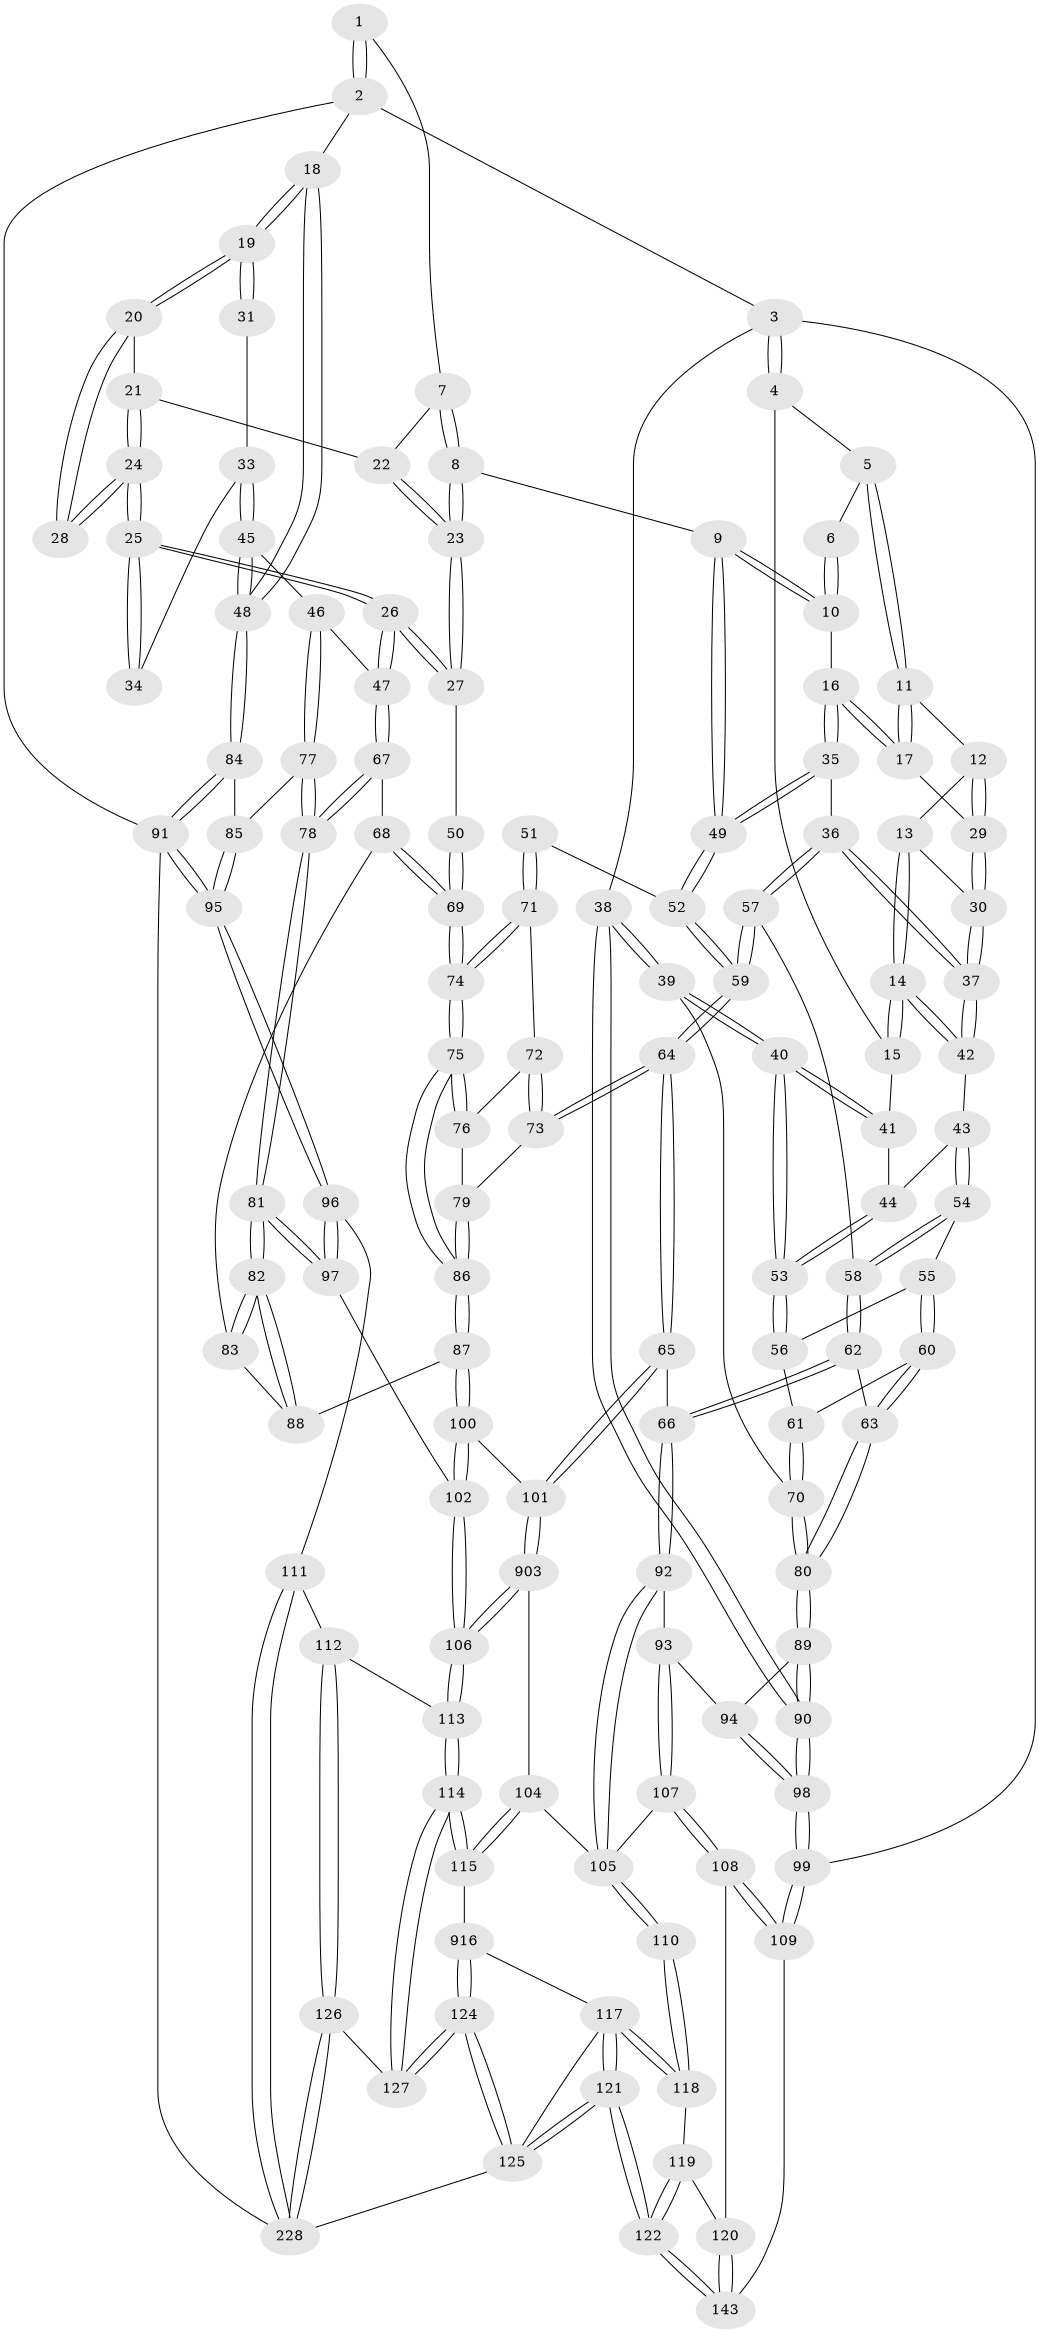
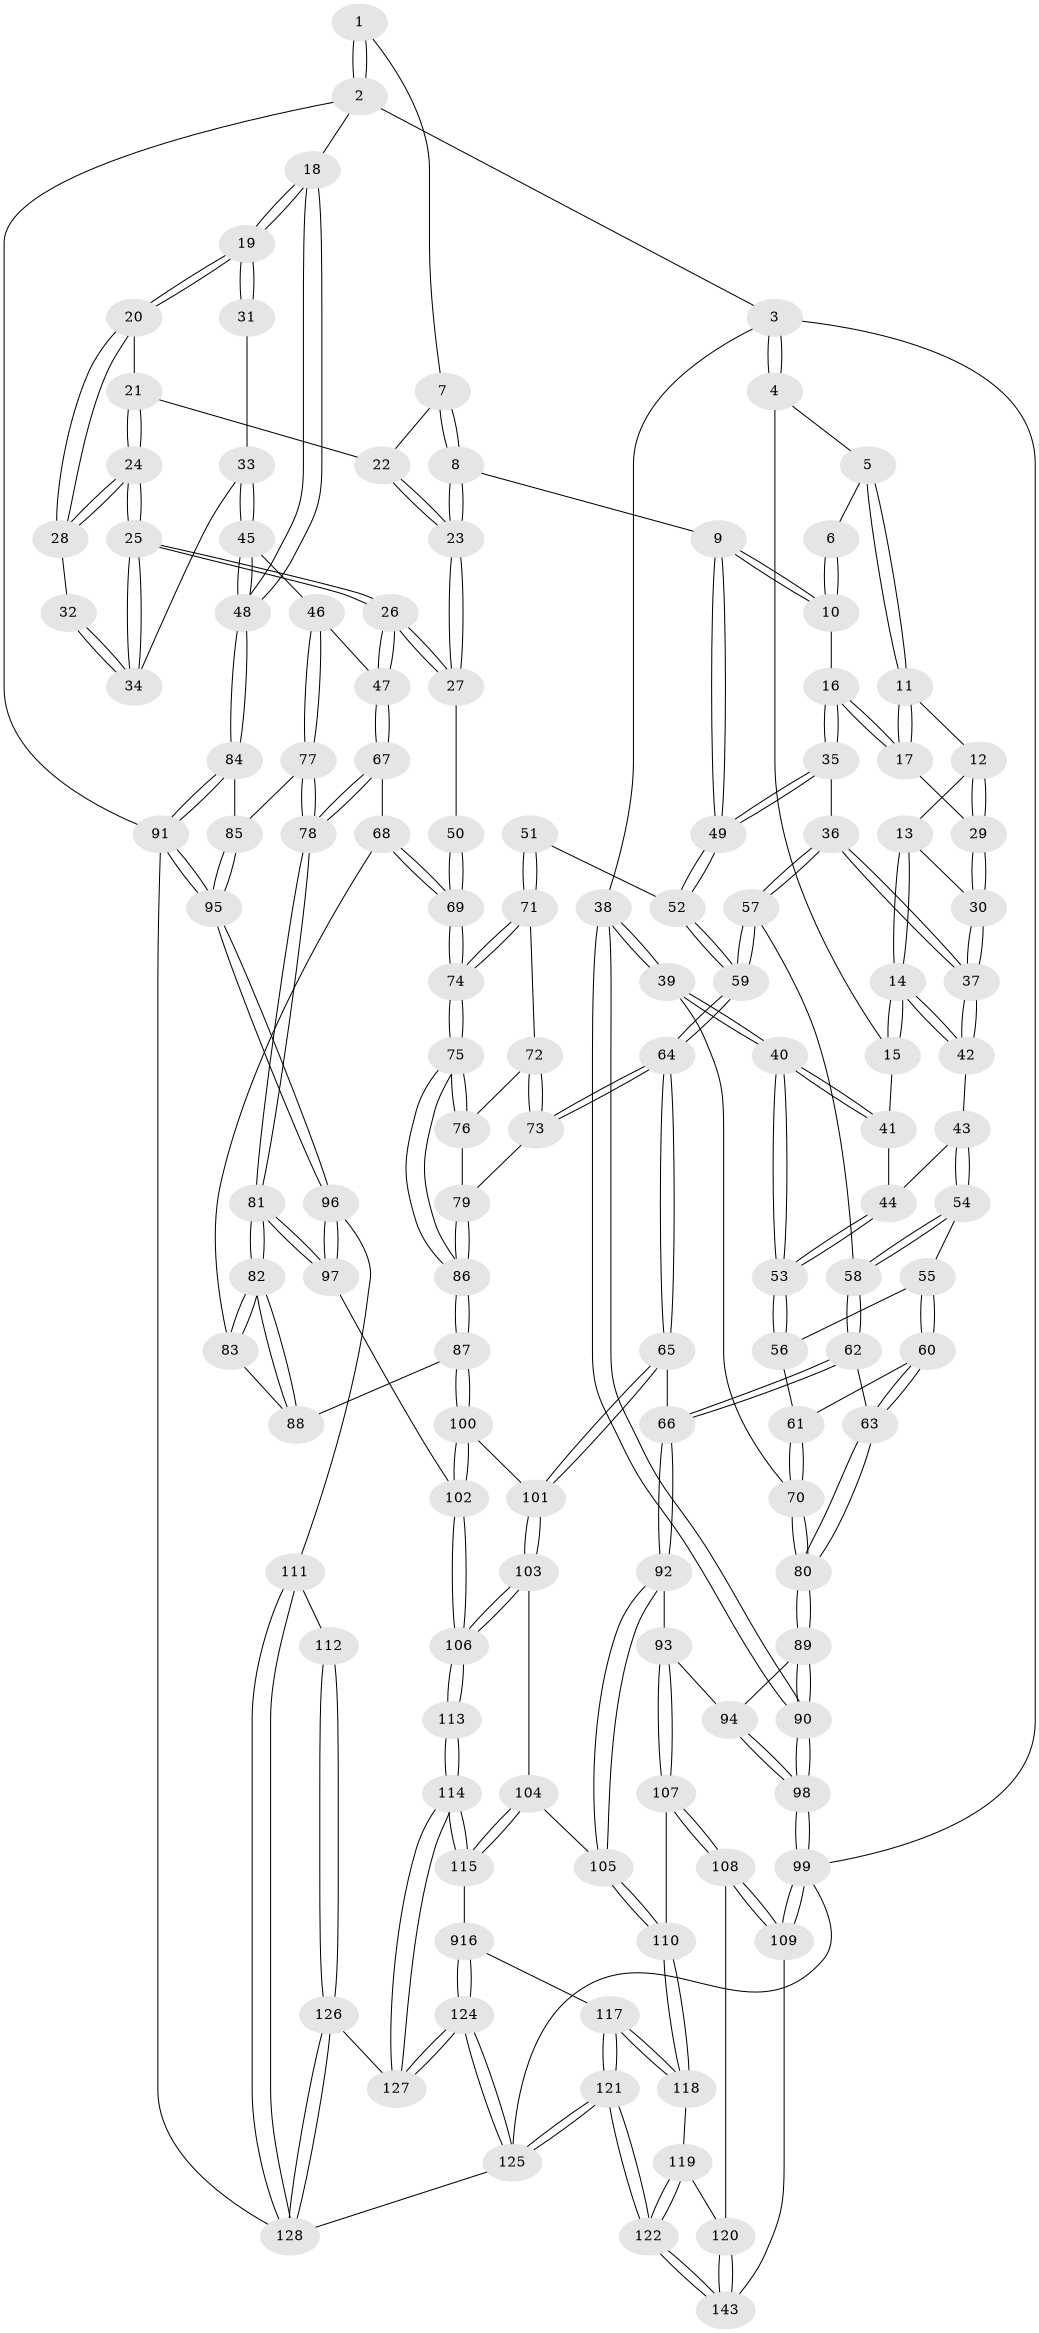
node "32": added
node "903": label "903" -> "103"
edge "112" -- "113": removed
edge "107" -- "105": now "107" -- "110"
edge "117" -- "125": now "99" -- "125"
node "228": label "228" -> "128"
